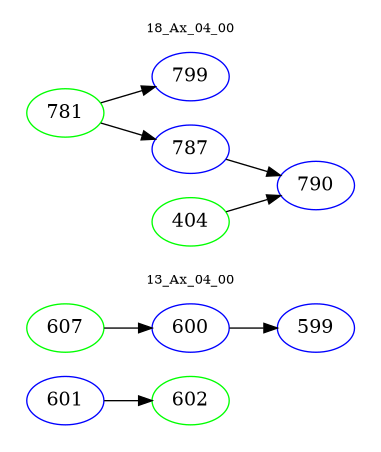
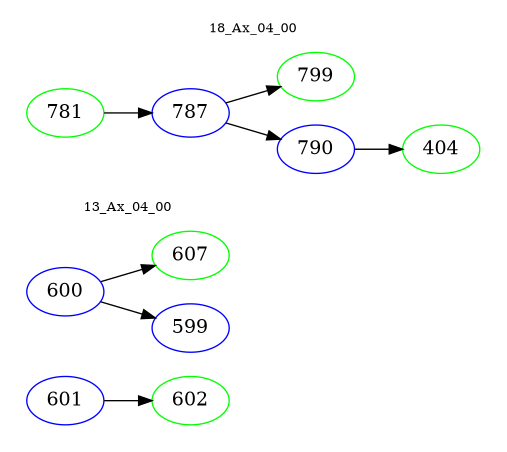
node "799": color blue -> green
edge "781" -> "799": now "787" -> "799"
edge "404" -> "790": reversed
edge "607" -> "600": reversed
